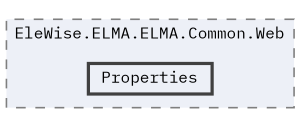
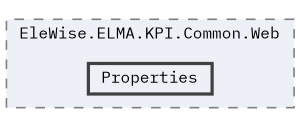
cluster "EleWise.ELMA.ELMA.Common.Web": label "EleWise.ELMA.ELMA.Common.Web" -> "EleWise.ELMA.KPI.Common.Web"
